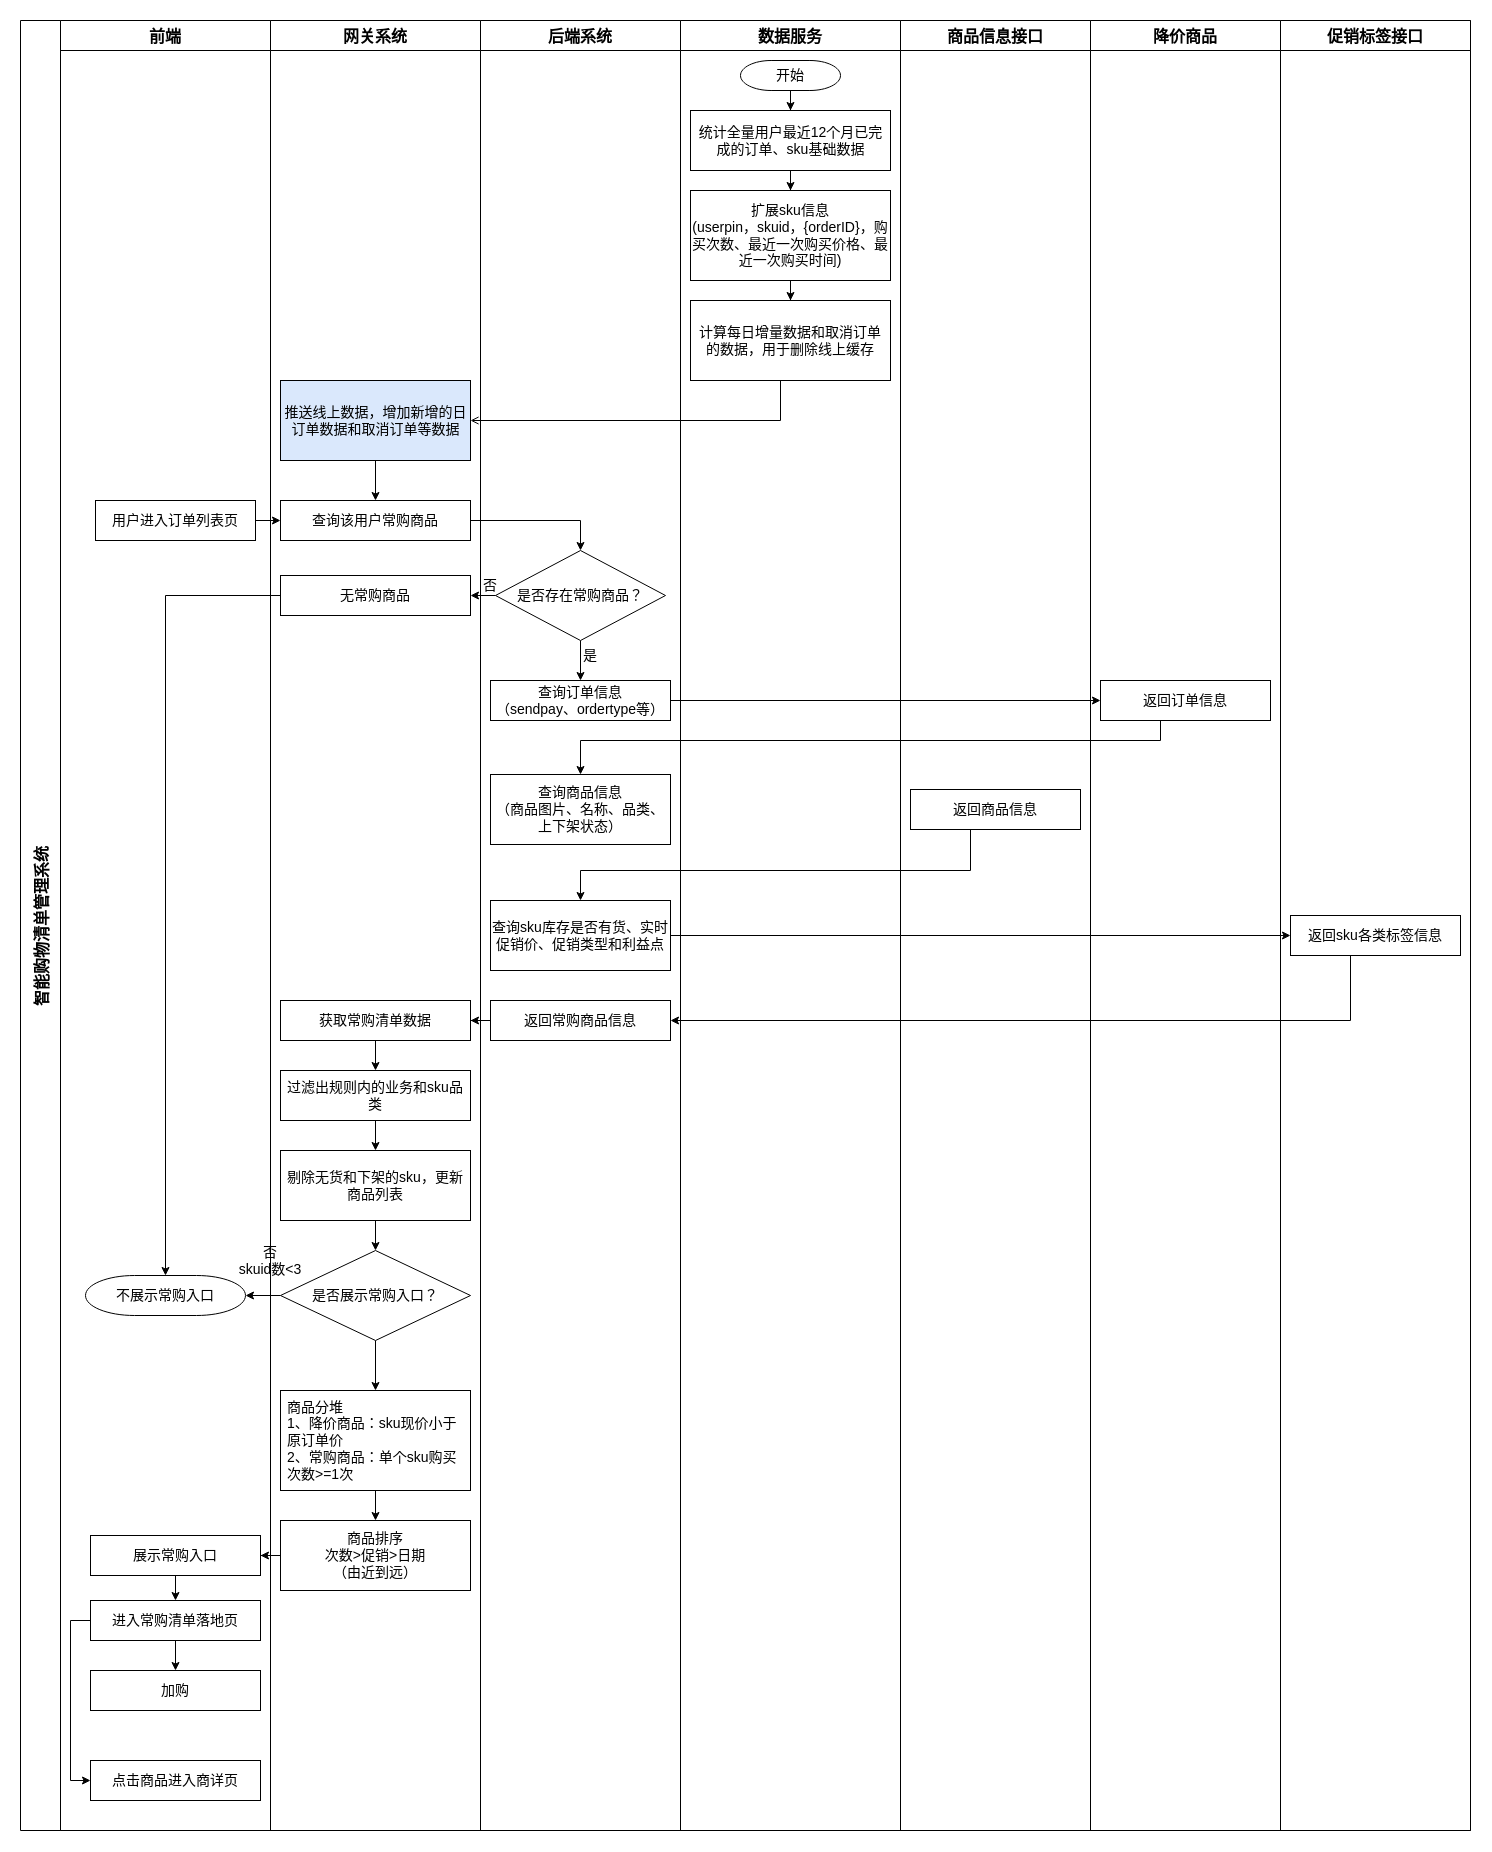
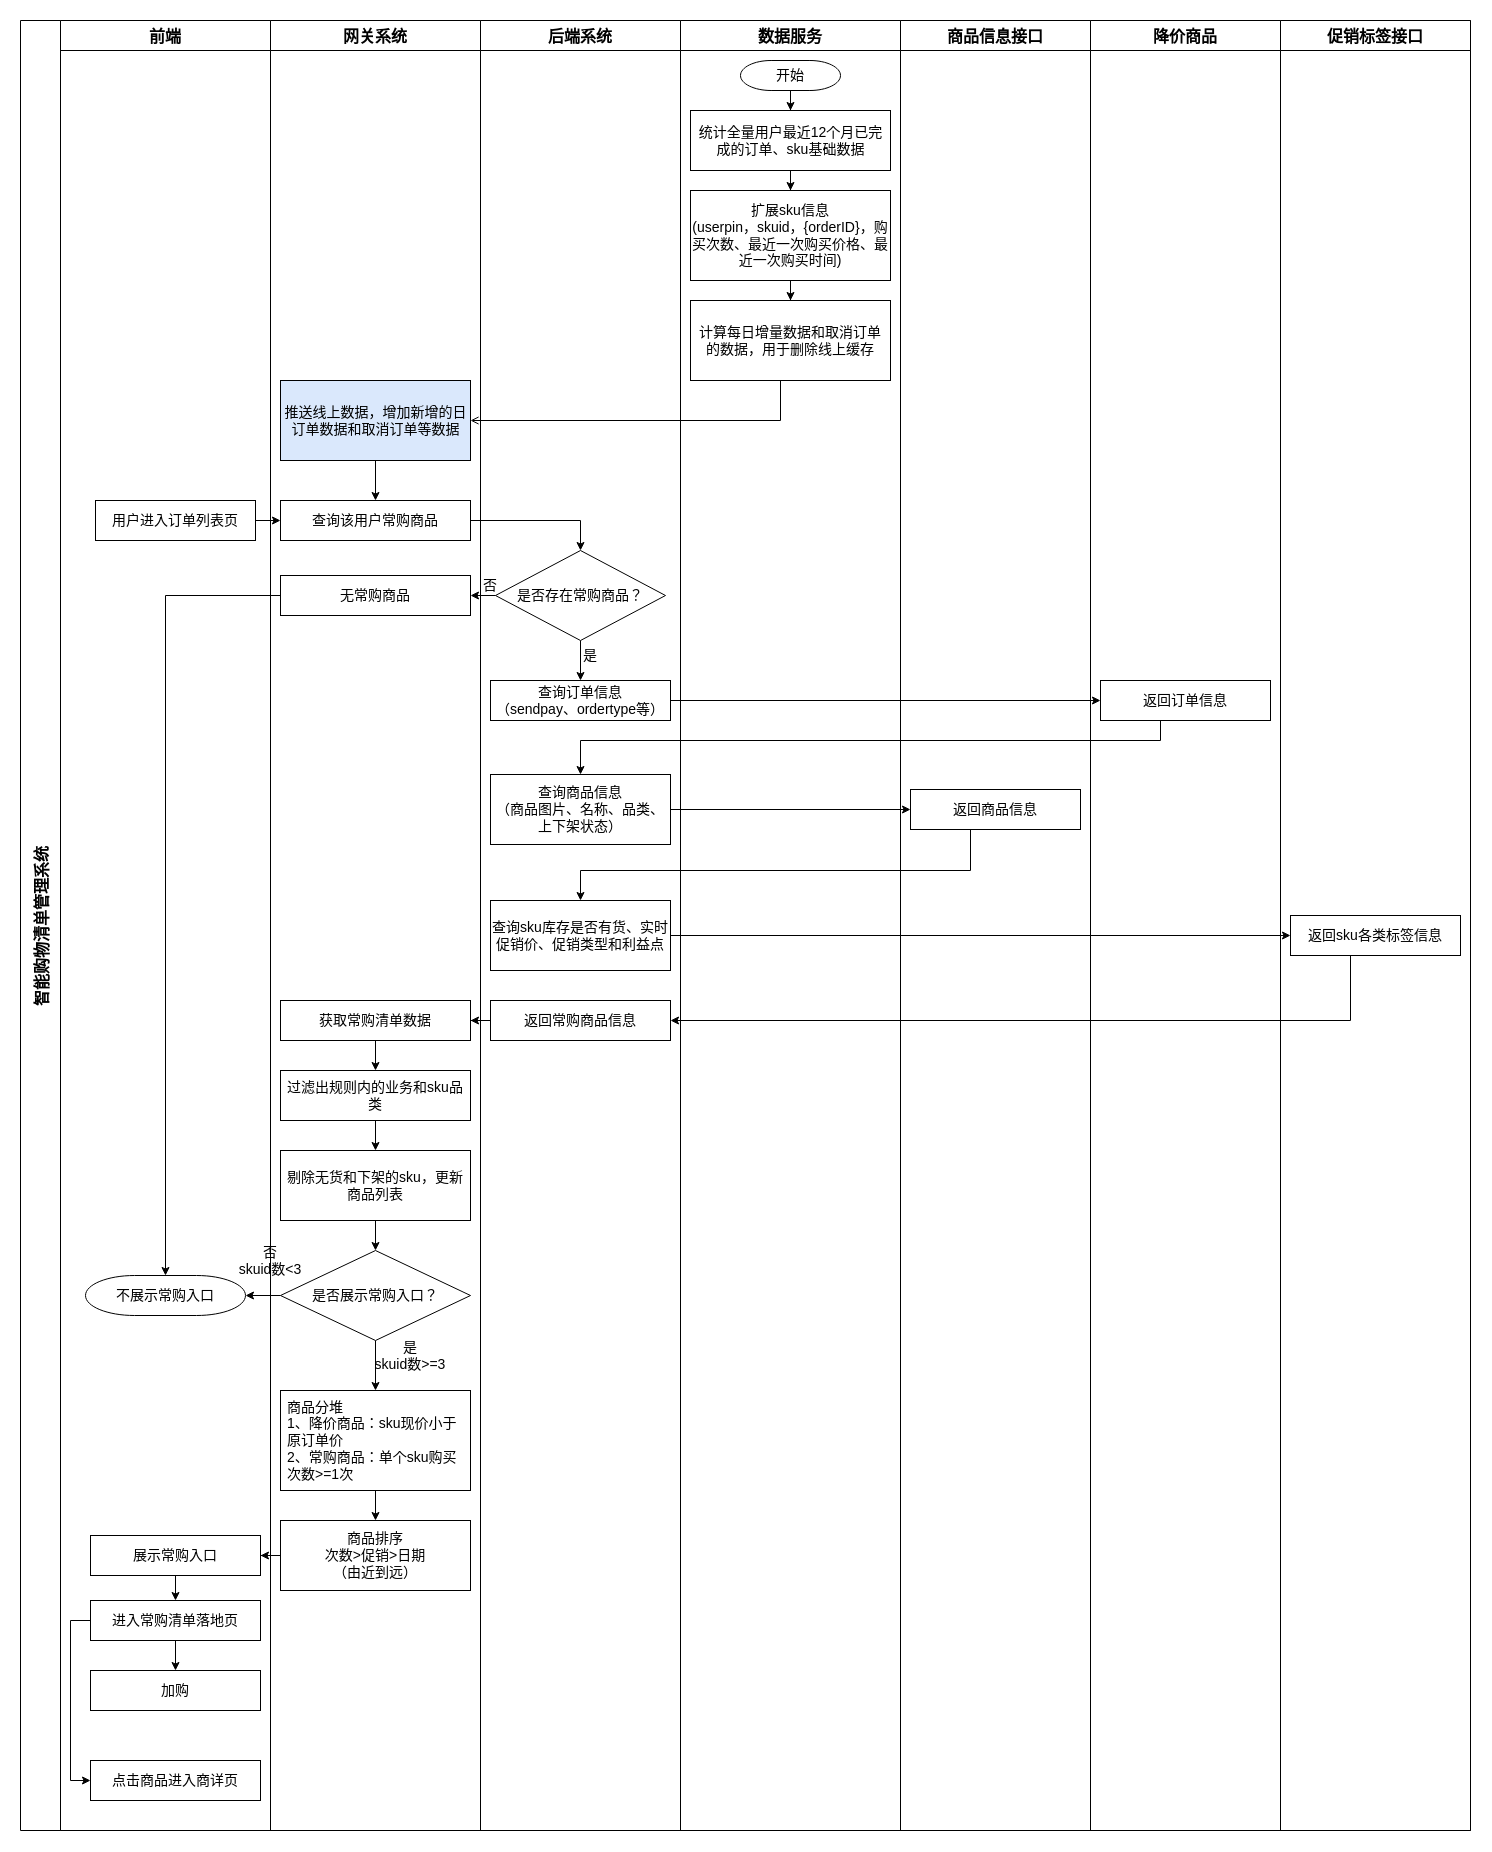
edge "查询商品信息 （商品图片、名称、品类、上下架状态）" -> "返回商品信息": added
node "是 skuid数>=3": added
